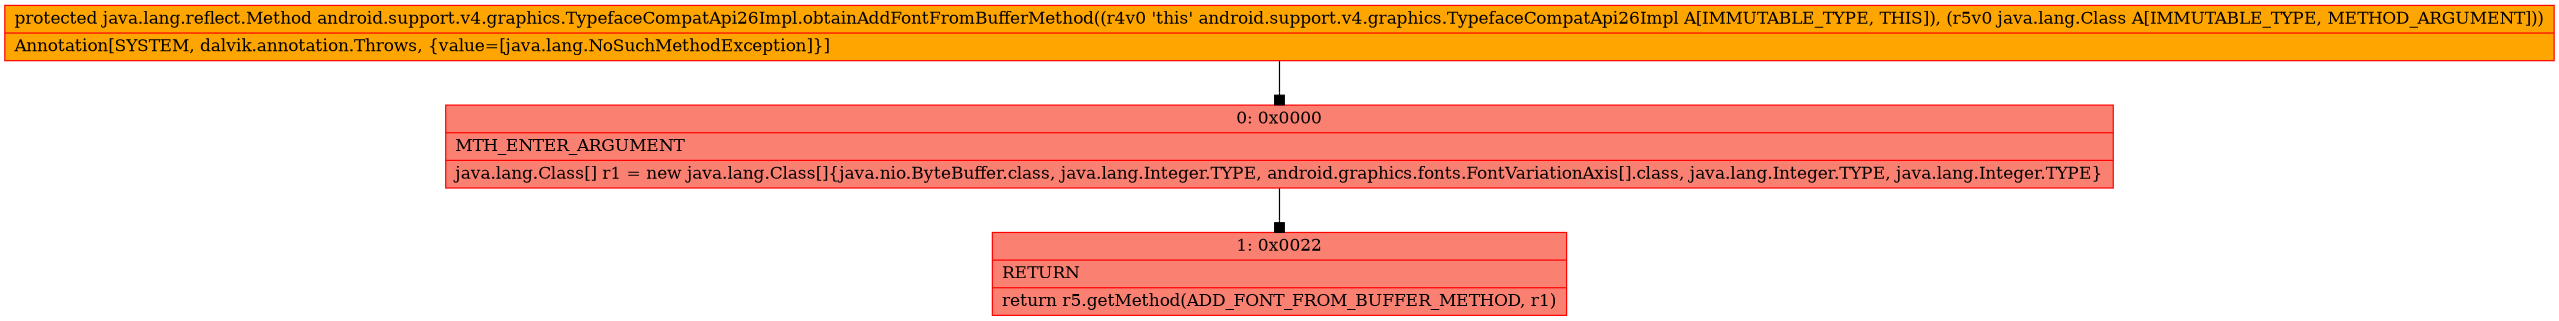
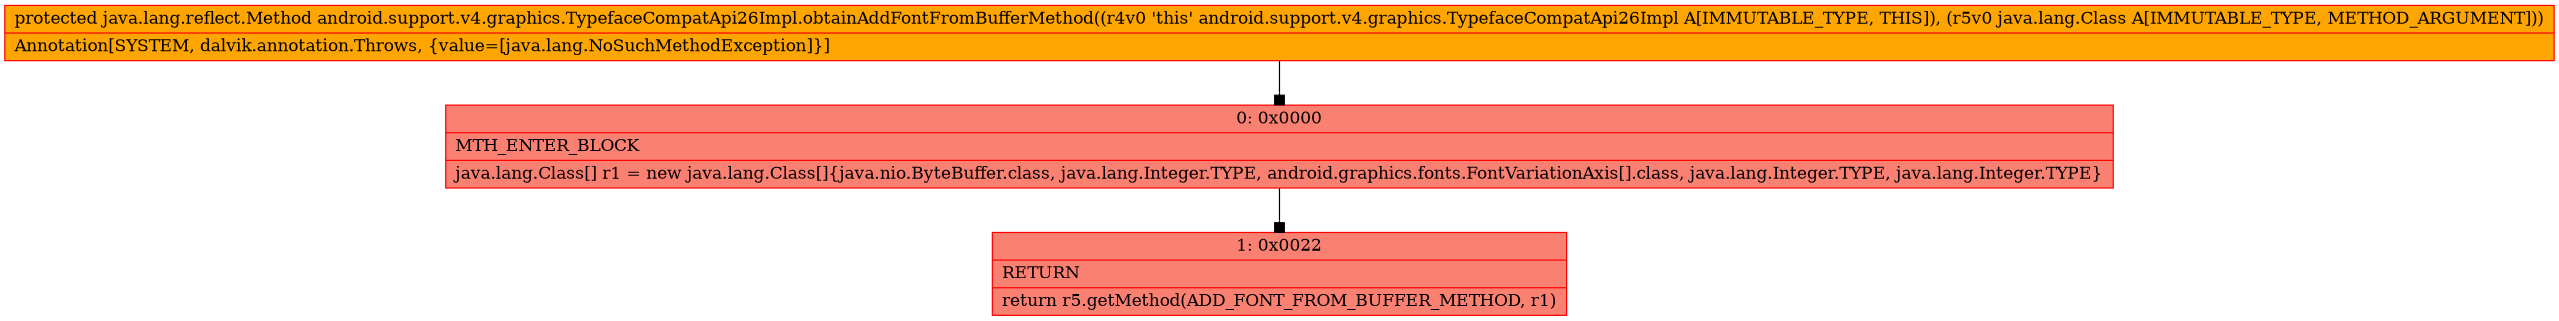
node "0: 0x0000": text "MTH_ENTER_ARGUMENT" -> "MTH_ENTER_BLOCK"
